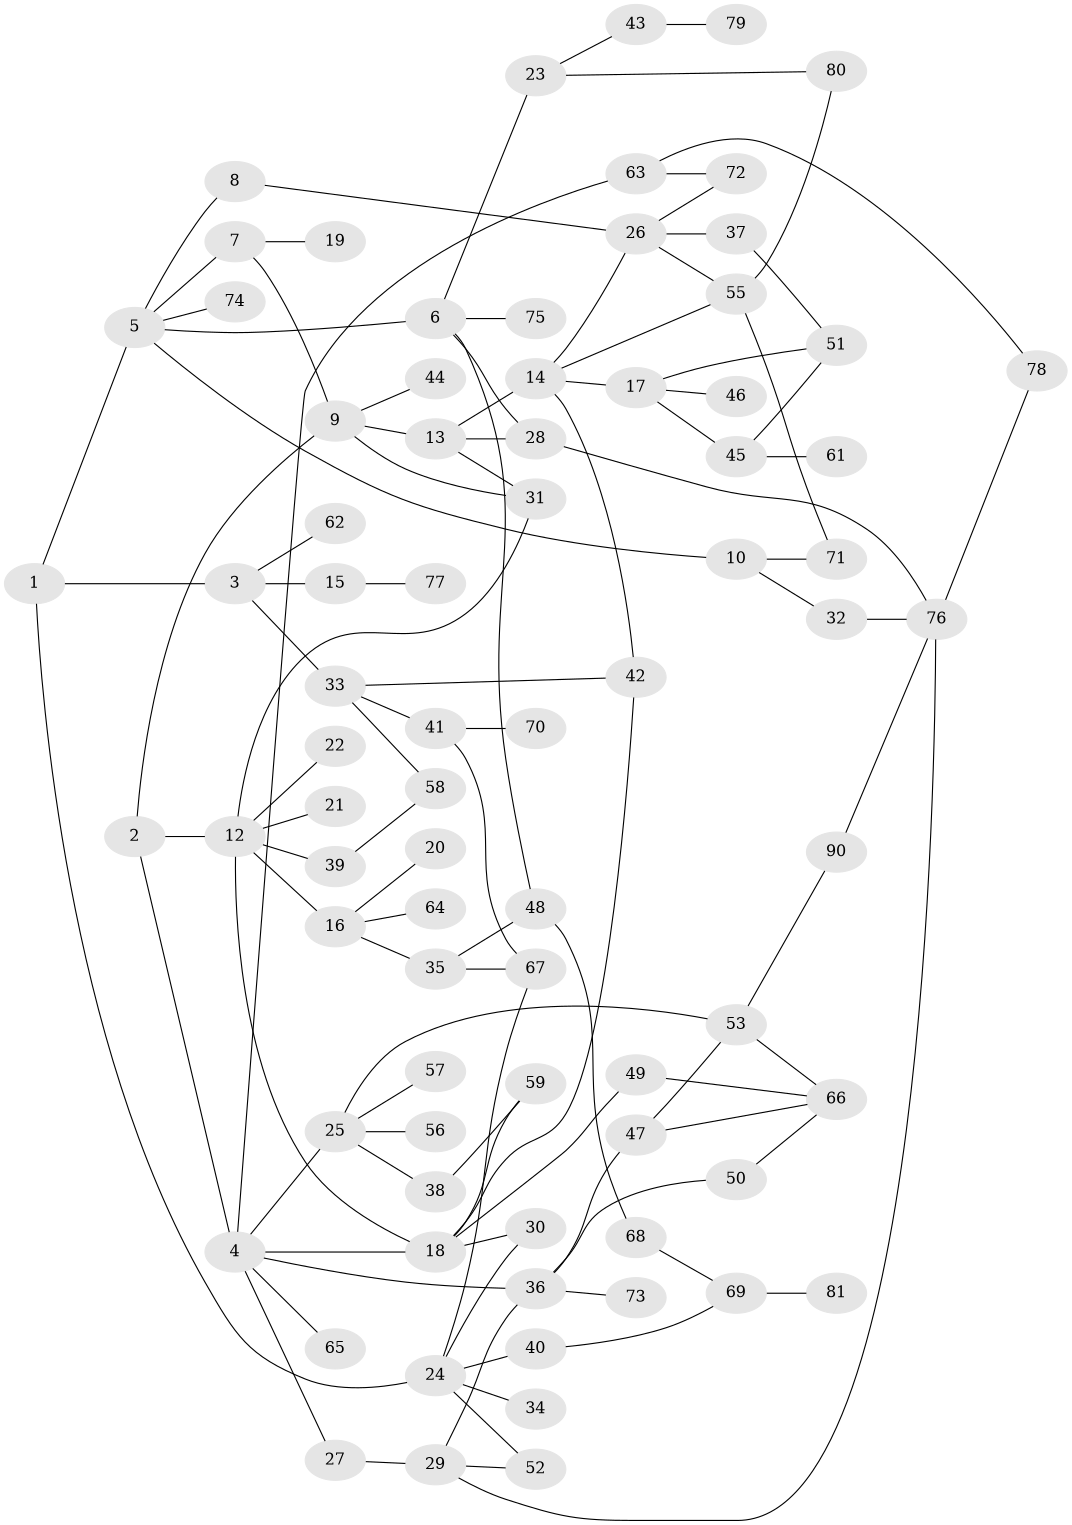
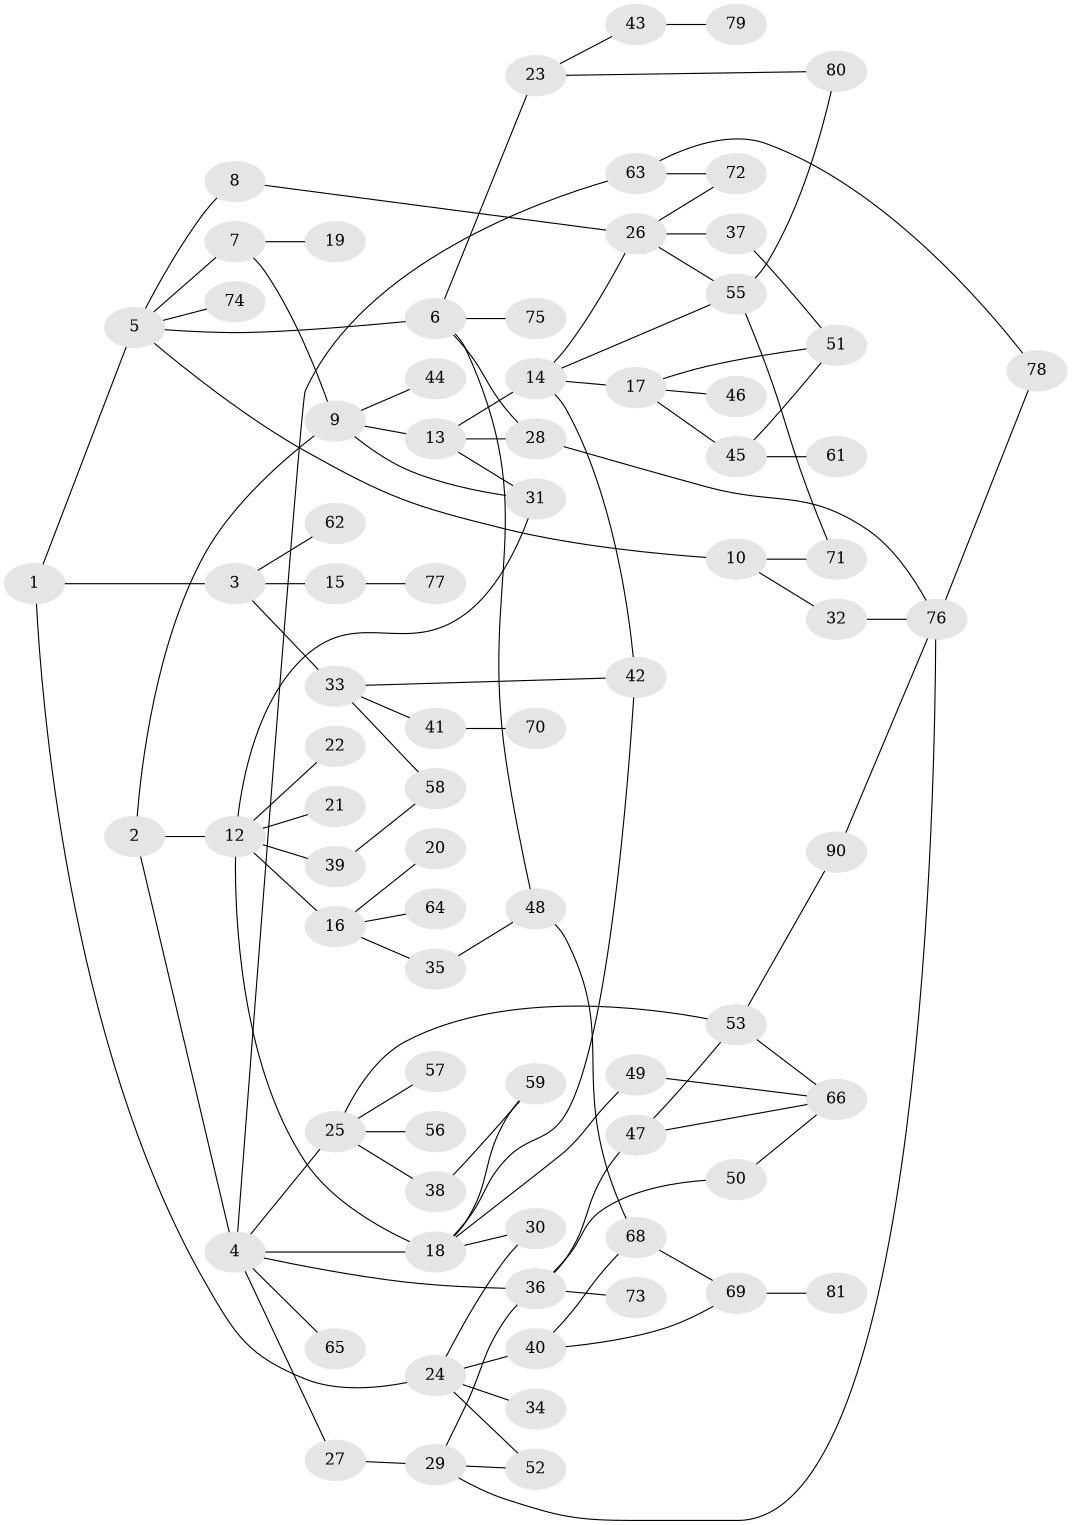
node "67": removed
edge "68" -- "40": added
